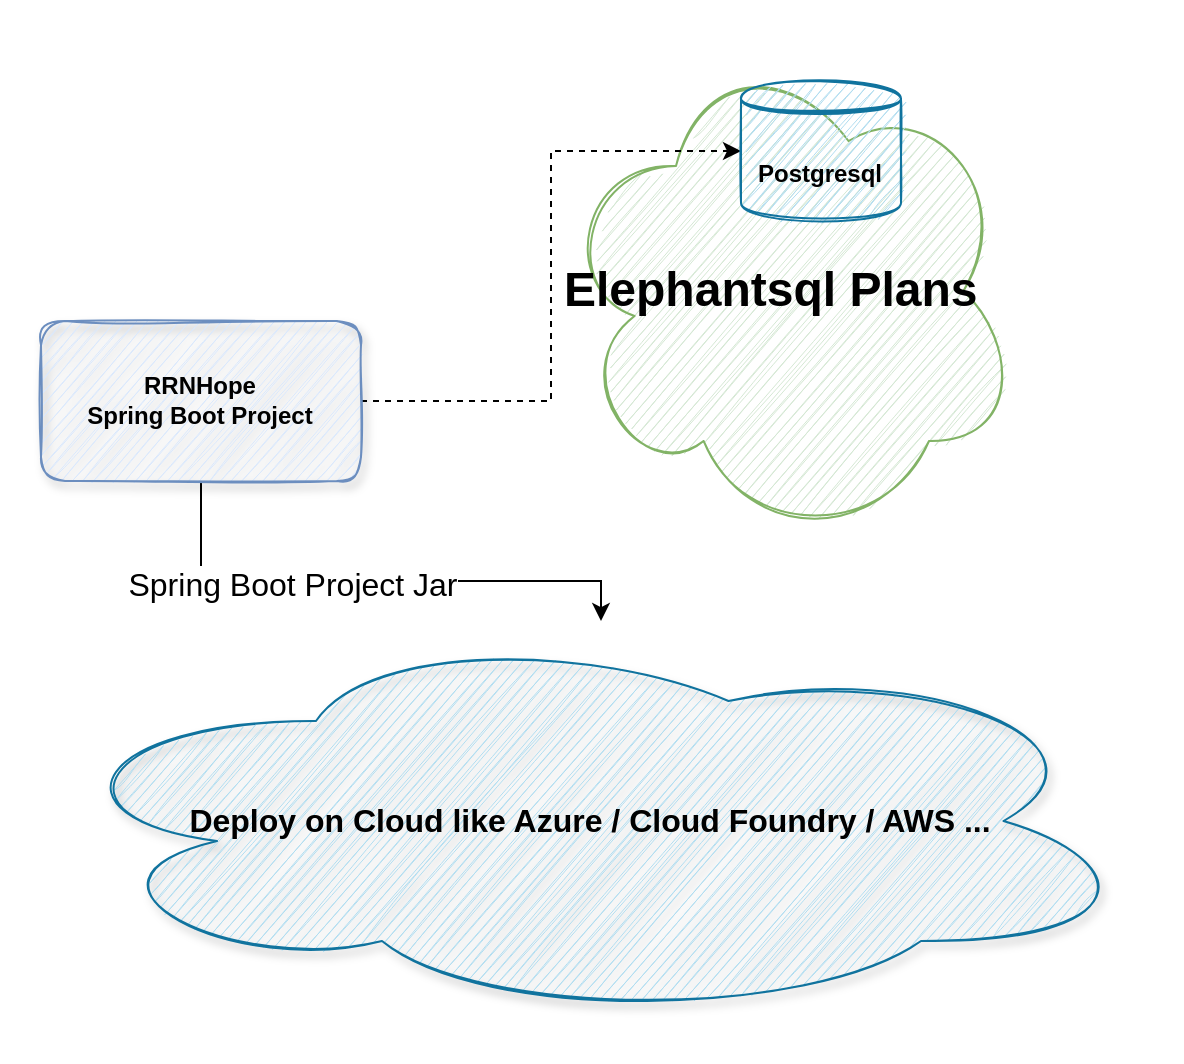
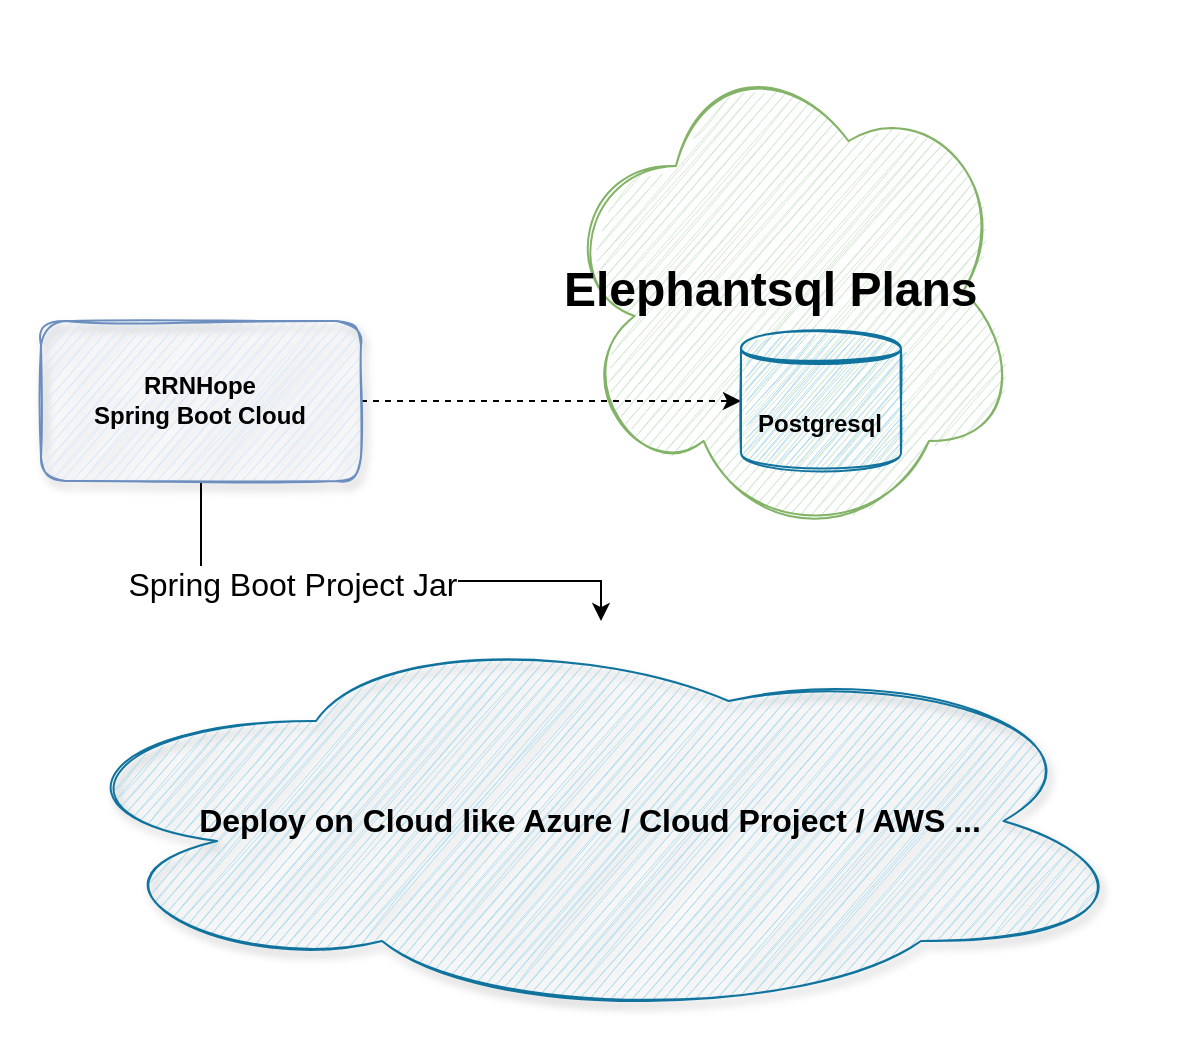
node "Postgresql": moved (821, 151) -> (821, 401)
node "RRNHope Spring Boot Project": label "RRNHope Spring Boot Project" -> "RRNHope Spring Boot Cloud"
node "Deploy on Cloud like Azure / Cloud Foundry / AWS ...": label "Deploy on Cloud like Azure / Cloud Foundry / AWS ..." -> "Deploy on Cloud like Azure / Cloud Project / AWS ..."
